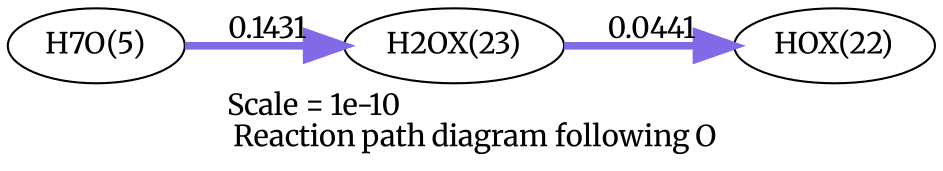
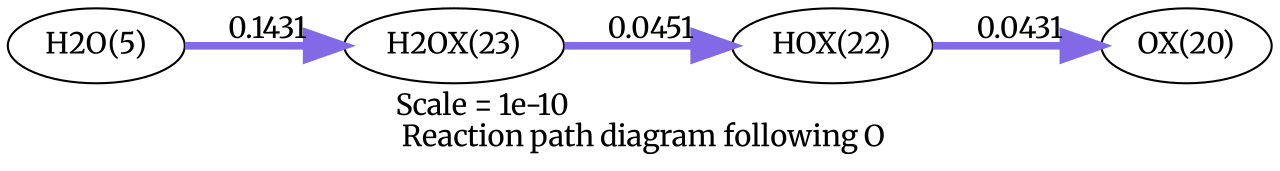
edge "H2OX(23)" -> "HOX(22)": label " 0.0441" -> " 0.0451"
node "H7O(5)": label "H7O(5)" -> "H2O(5)"
node "OX(20)": added
